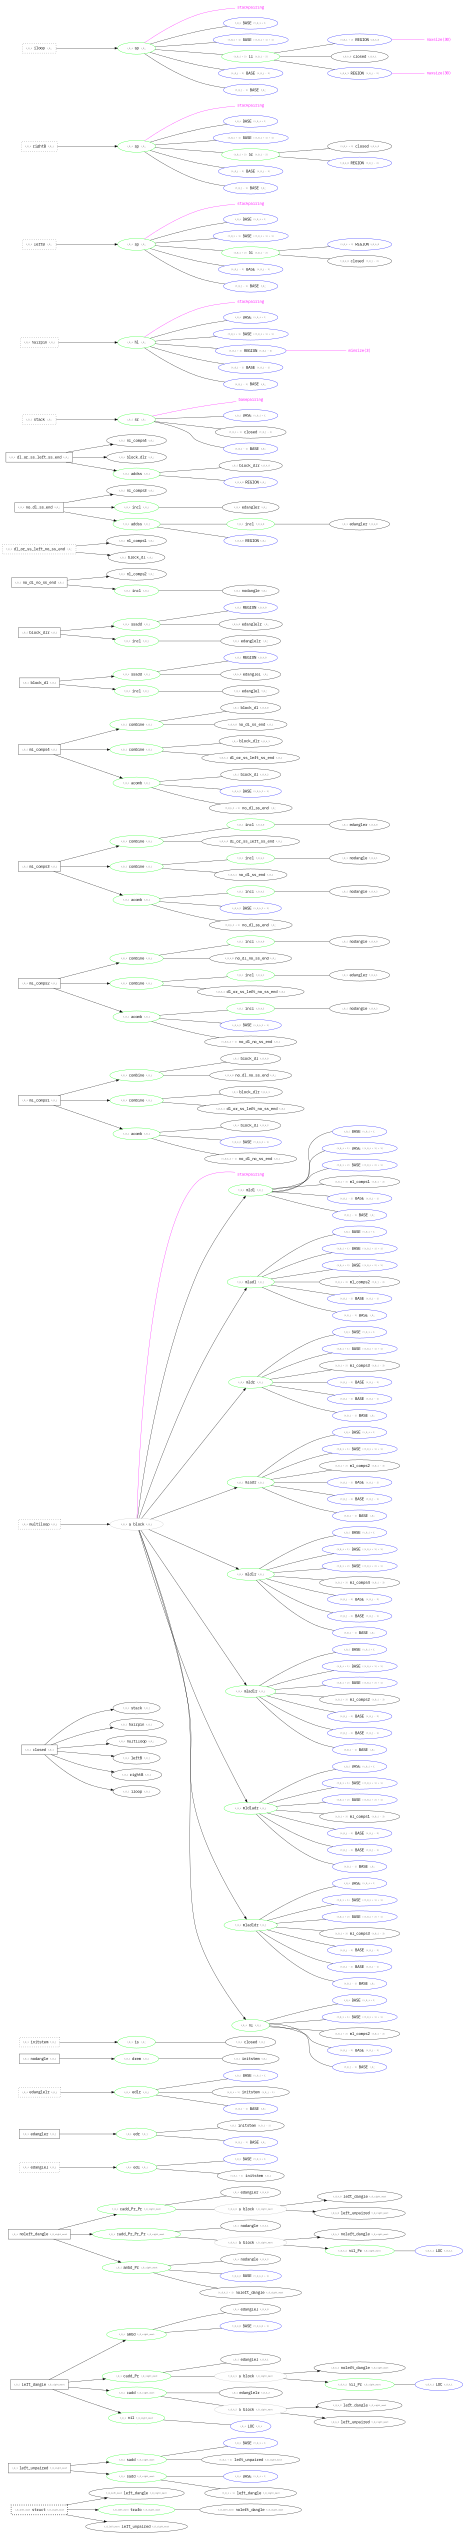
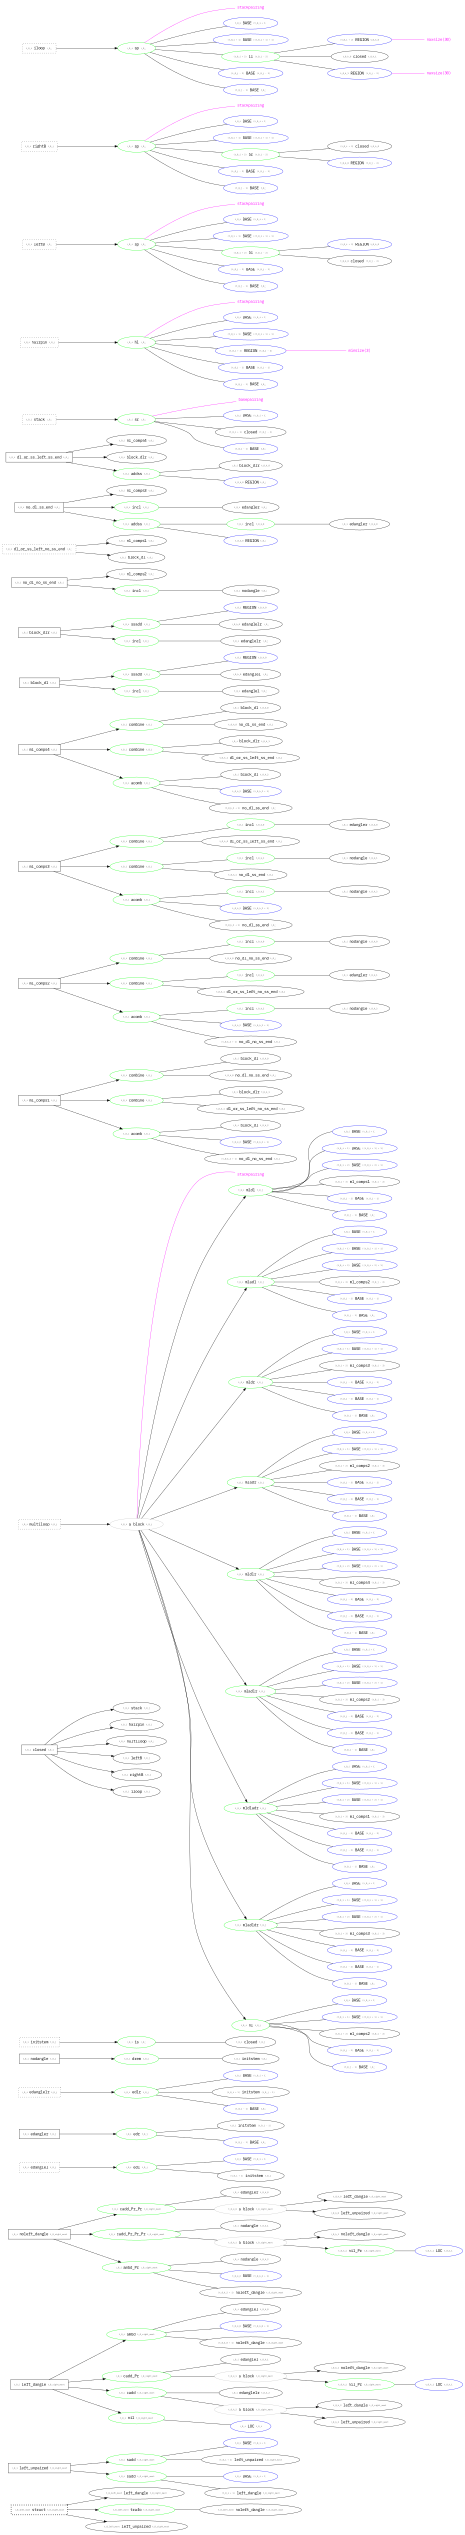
node "(t_0_k_0 + 1)": added
